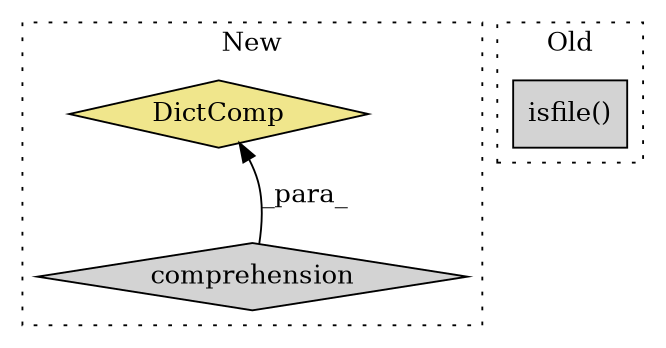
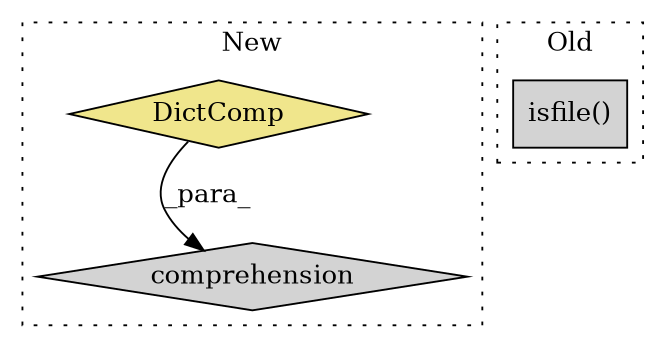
edge "comprehension" -> "DictComp": reversed
